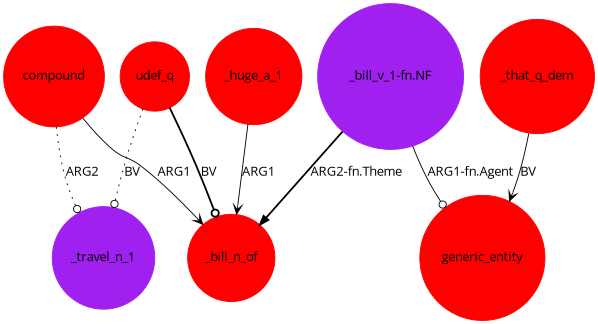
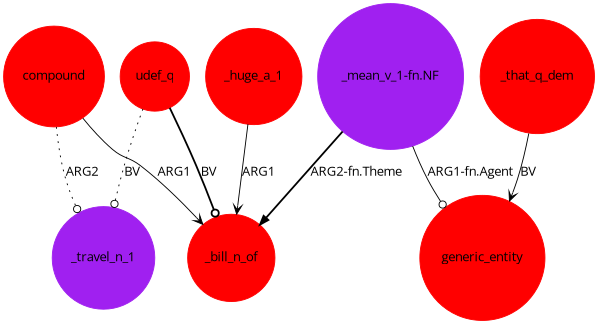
node "_bill_v_1-fn.NF": label "_bill_v_1-fn.NF" -> "_mean_v_1-fn.NF"
